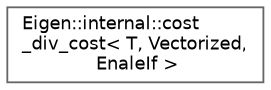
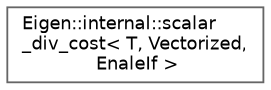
node "Eigen::internal::cost _div_cost< T, Vectorized, EnaleIf >": label "Eigen::internal::cost _div_cost< T, Vectorized, EnaleIf >" -> "Eigen::internal::scalar _div_cost< T, Vectorized, EnaleIf >"
